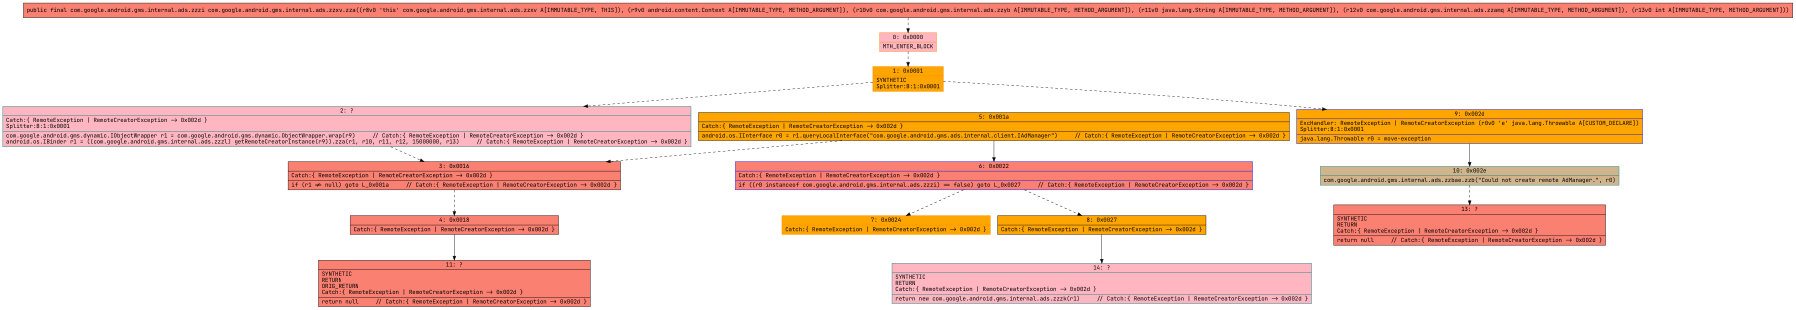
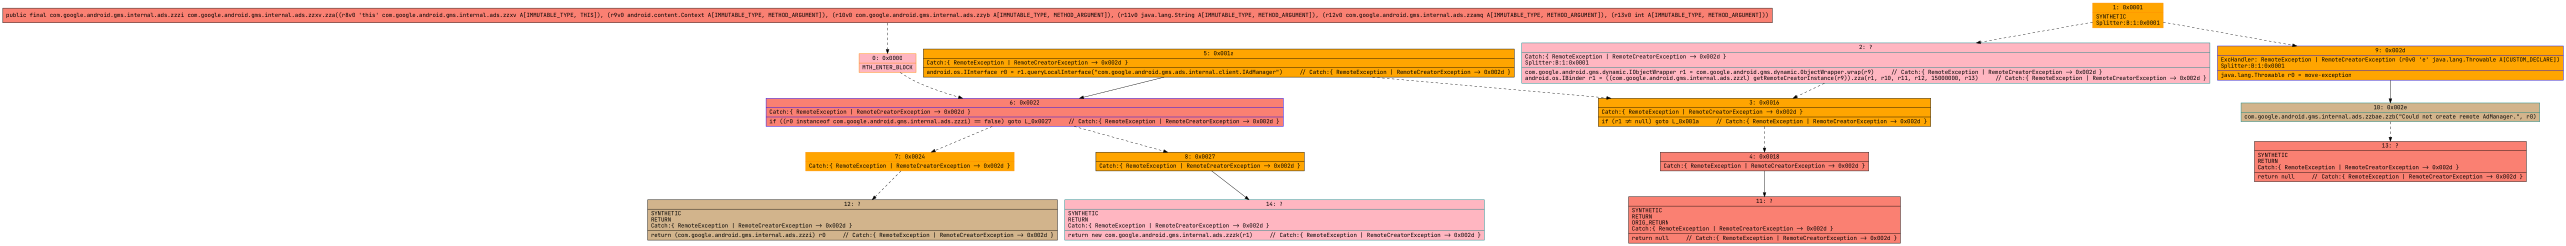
edge "0: 0x0000" -> "1: 0x0001": now "0: 0x0000" -> "6: 0x0022"
node "3: 0x0016": fillcolor salmon -> orange
node "12: ?": added
